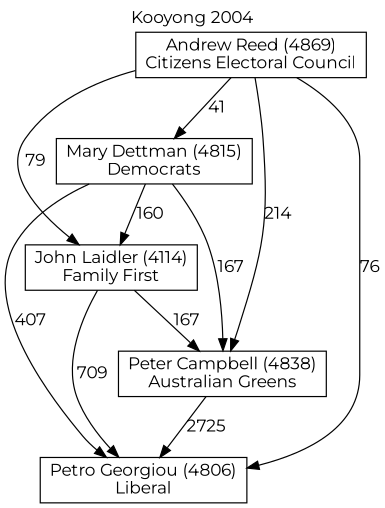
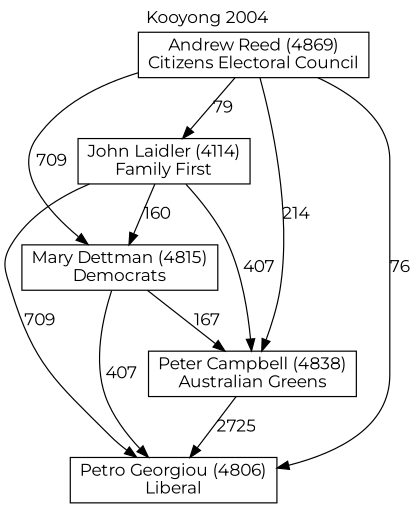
edge "Andrew Reed (4869) Citizens Electoral Council" -> "Mary Dettman (4815) Democrats": label "41" -> "709"
edge "Mary Dettman (4815) Democrats" -> "John Laidler (4114) Family First": reversed
edge "John Laidler (4114) Family First" -> "Peter Campbell (4838) Australian Greens": label "167" -> "407"
